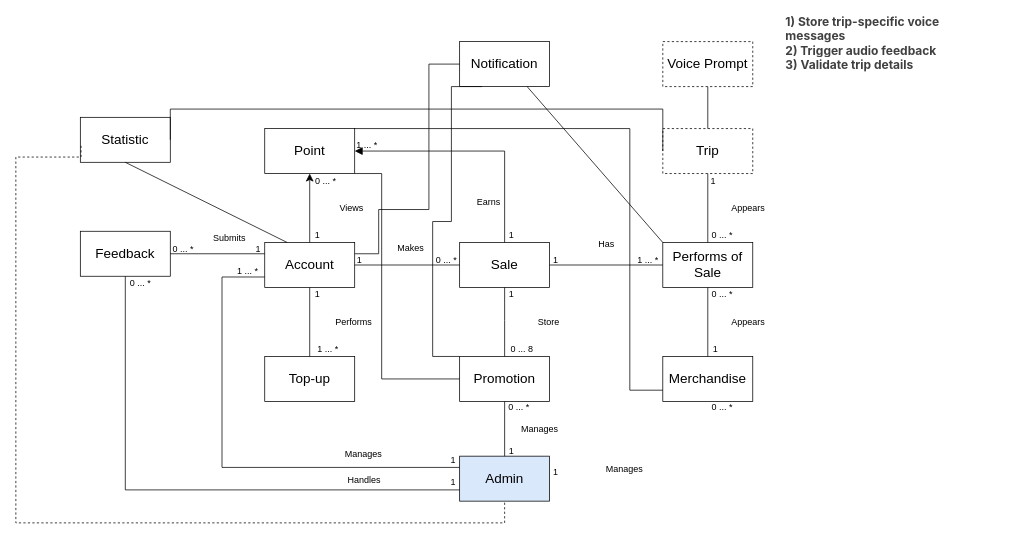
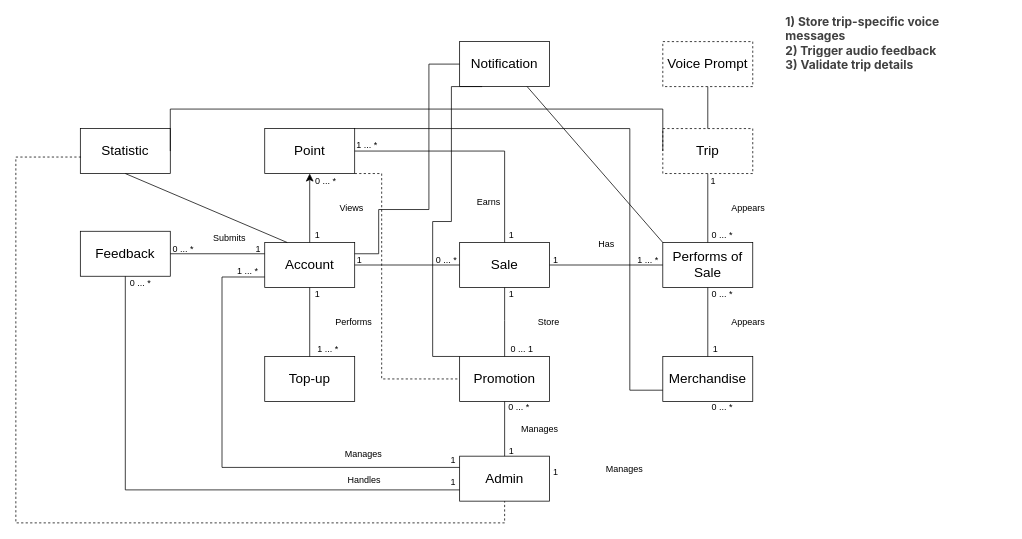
node "Statistic": moved (125, 140) -> (125, 151)
edge "Sale" -> "Point": arrowhead block -> none
node "Makes": removed
edge "Point" -- "Promotion": style solid -> dashed
node "0 ... 8": label "0 ... 8" -> "0 ... 1"
node "Admin": fillcolor #dae8fc -> #ffffff
